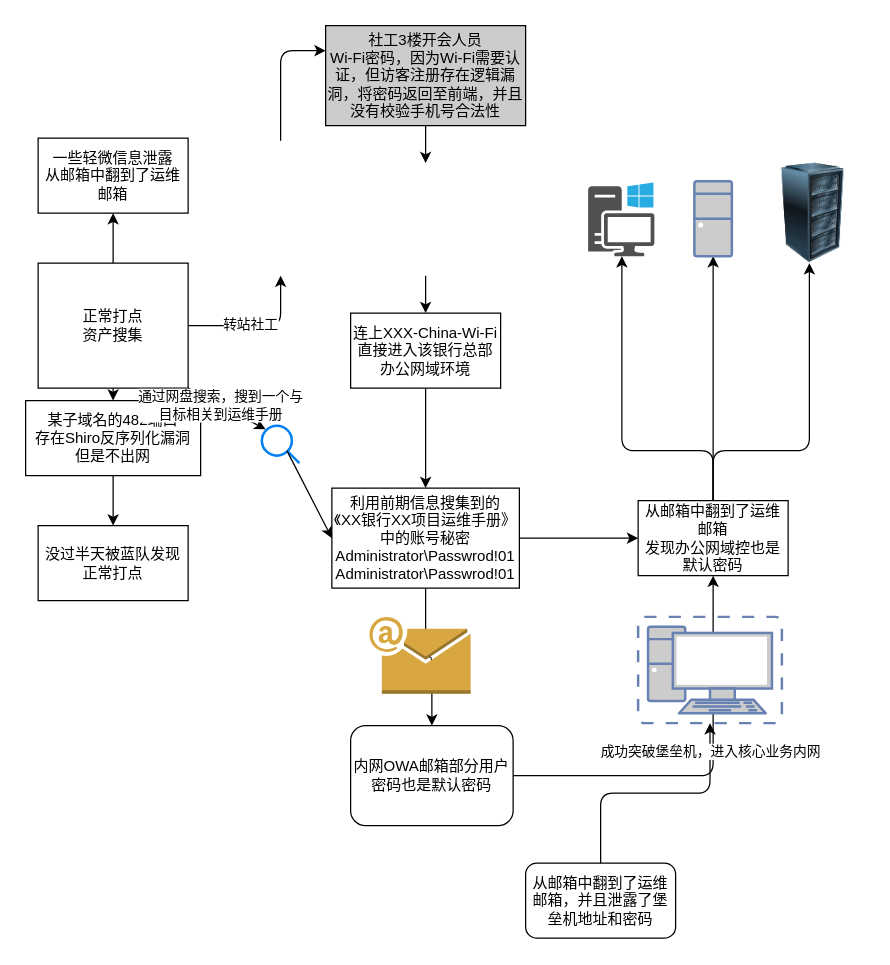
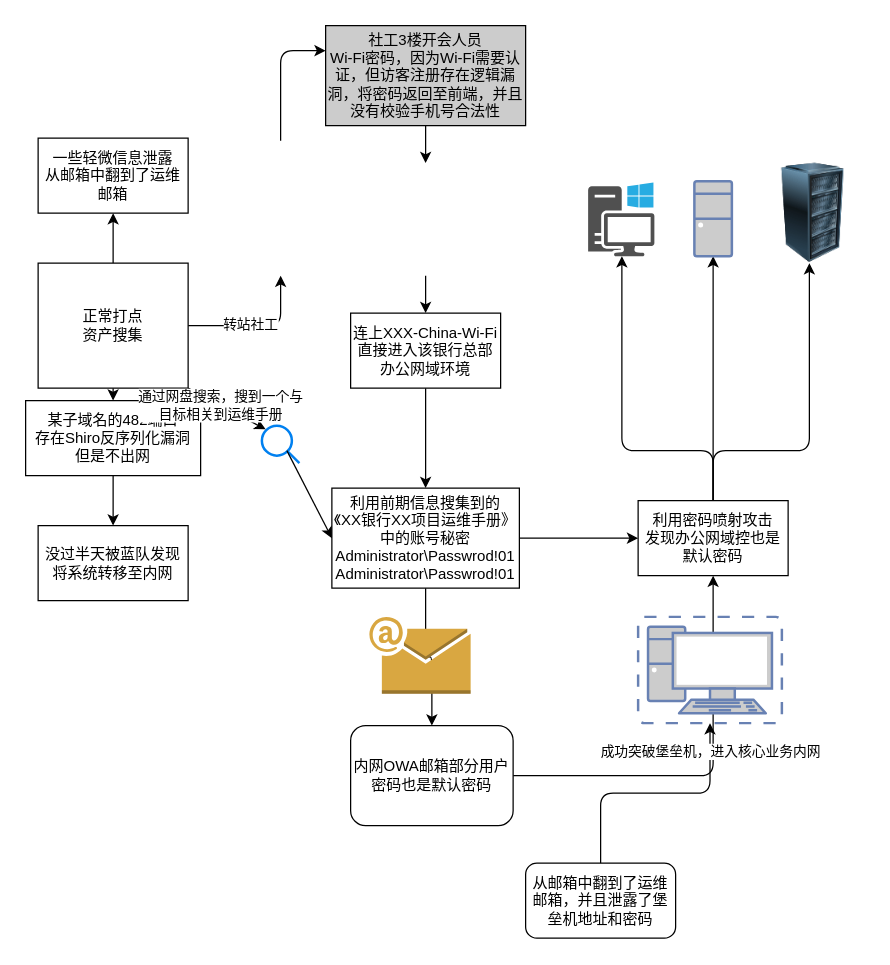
node "从邮箱中翻到了运维邮箱 发现办公网域控也是默认密码": label "从邮箱中翻到了运维邮箱 发现办公网域控也是默认密码" -> "利用密码喷射攻击 发现办公网域控也是默认密码"
node "没过半天被蓝队发现 正常打点": label "没过半天被蓝队发现 正常打点" -> "没过半天被蓝队发现 将系统转移至内网"
